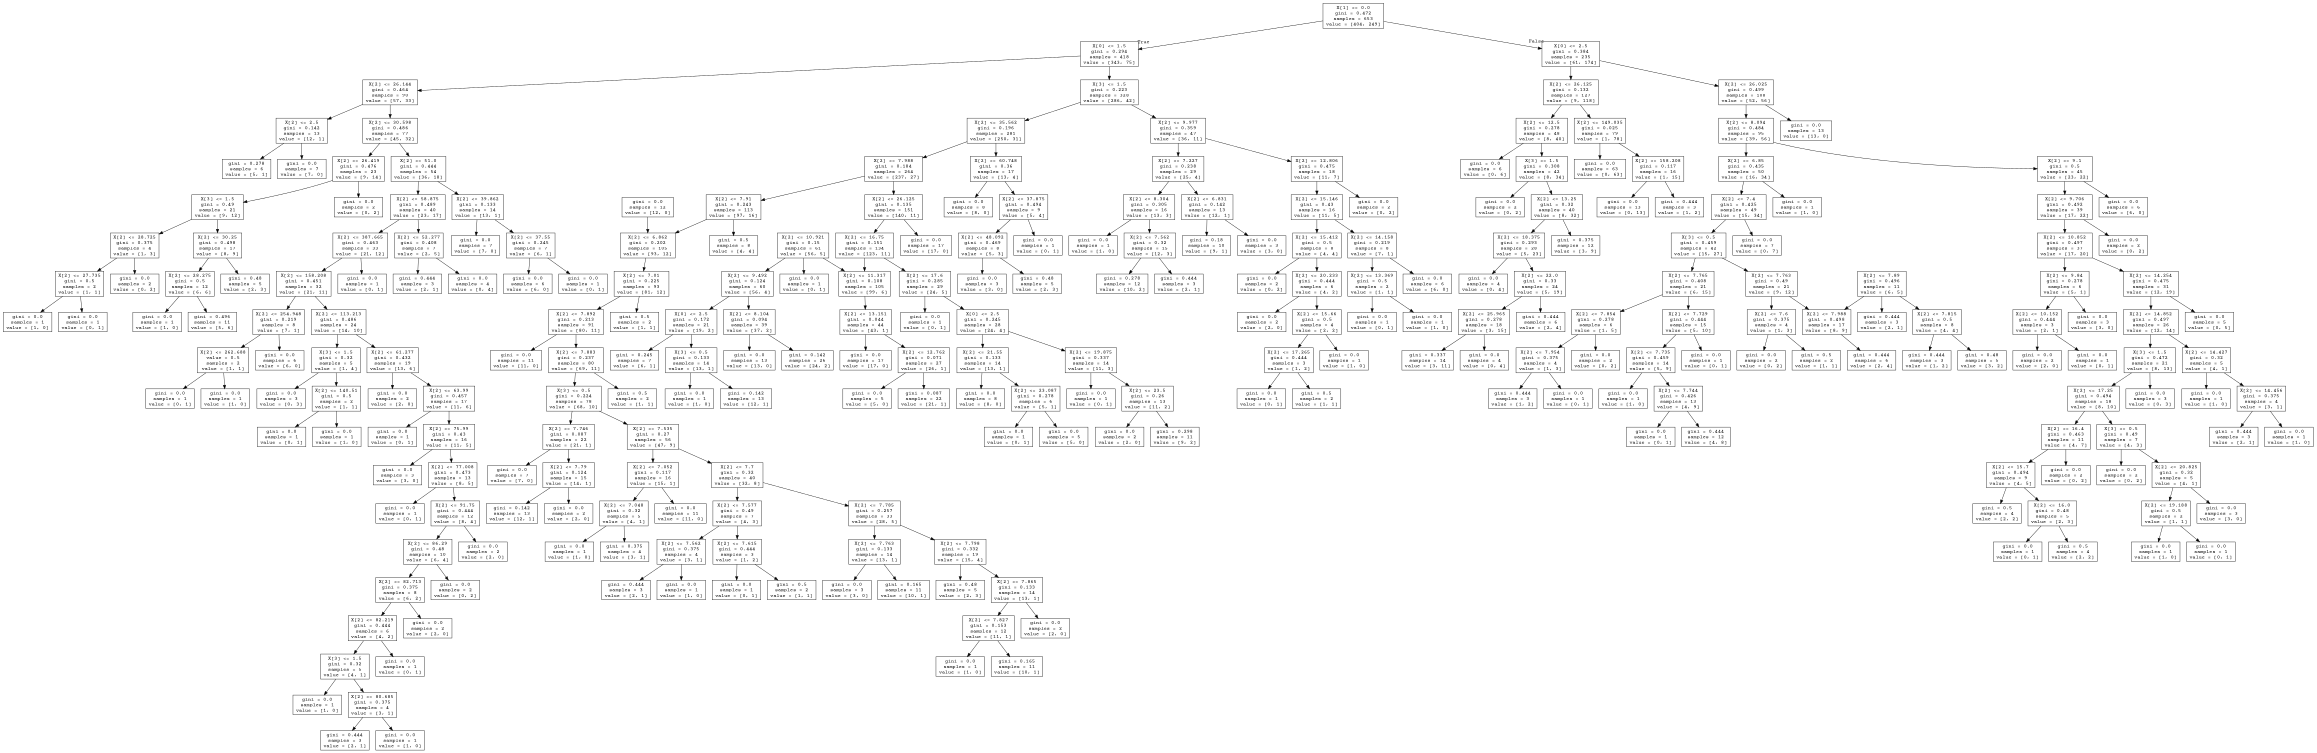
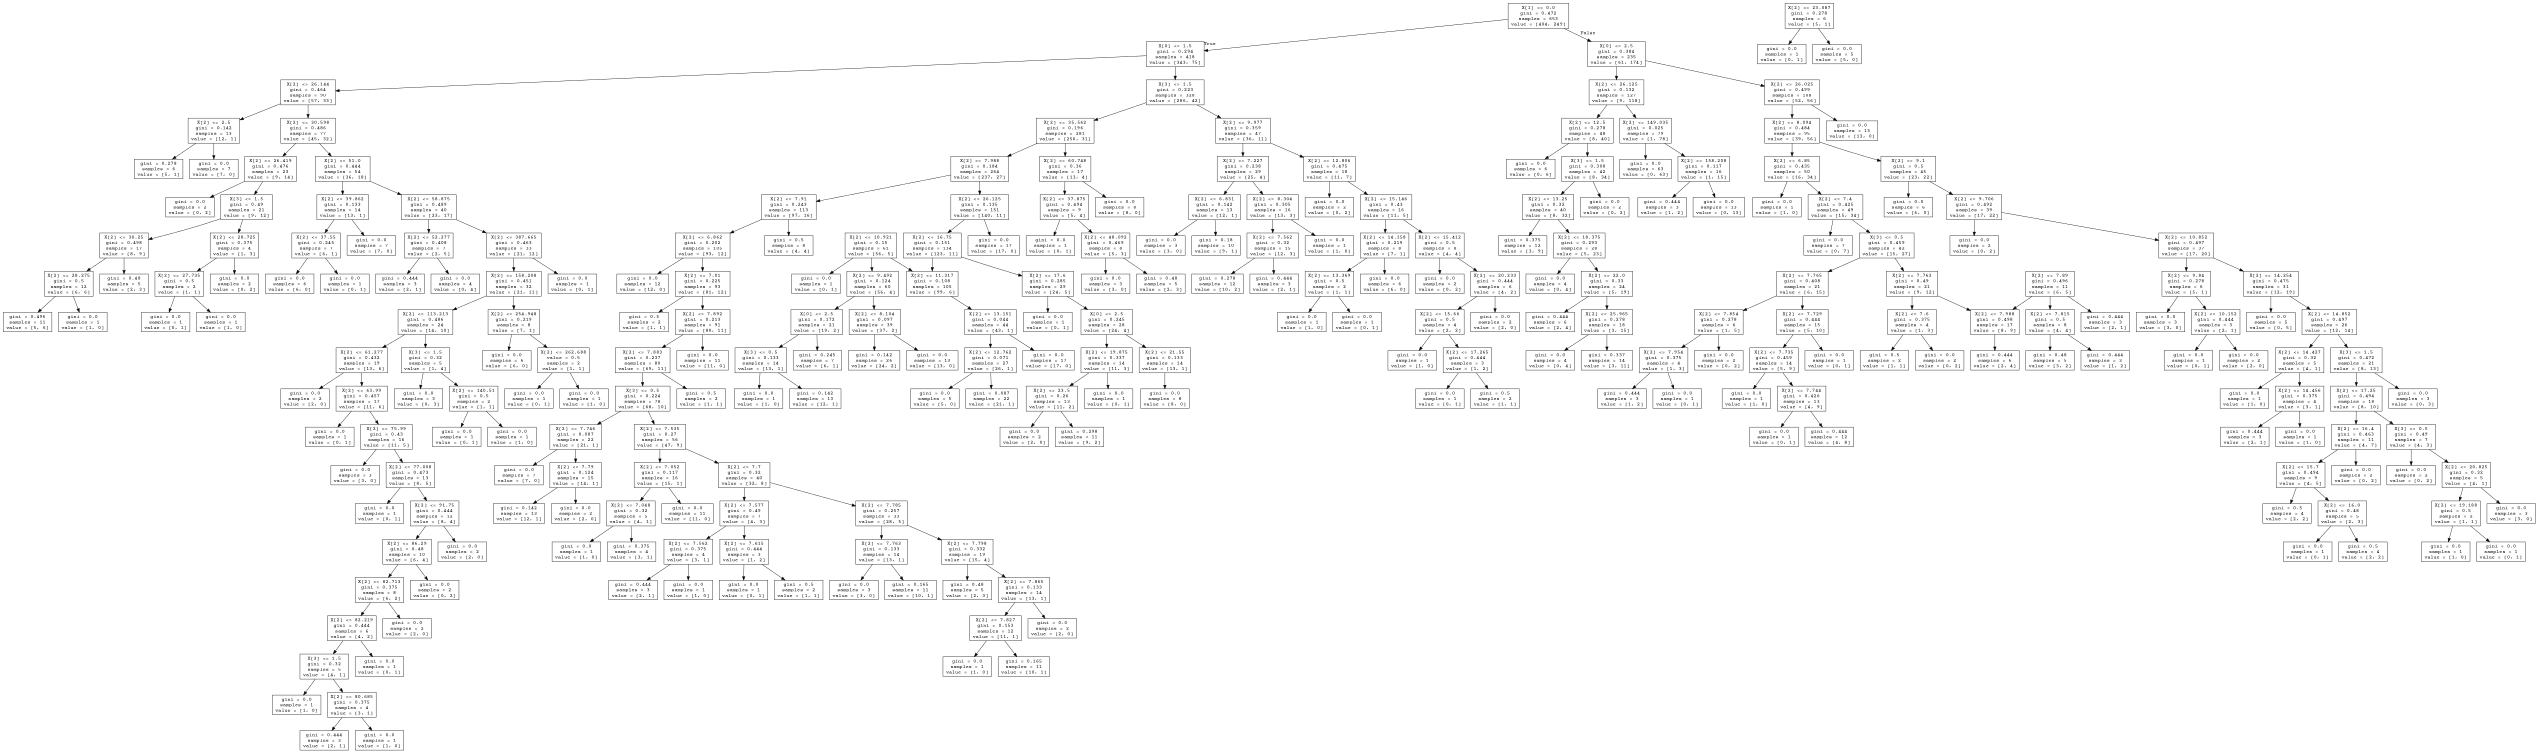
edge "gini = 0.0 samples = 12 value = [12, 0]" -> "X[2] <= 6.862 gini = 0.202 samples = 105 value = [93, 12]": reversed
node "X[2] <= 8.104 gini = 0.094 samples = 39 value = [37, 2]": label "X[2] <= 8.104 gini = 0.094 samples = 39 value = [37, 2]" -> "X[2] <= 8.104 gini = 0.097 samples = 39 value = [37, 2]"
edge "X[2] <= 21.55 gini = 0.133 samples = 14 value = [13, 1]" -> "X[2] <= 23.087 gini = 0.278 samples = 6 value = [5, 1]": removed
